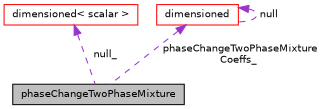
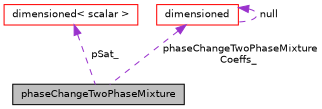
edge "phaseChangeTwoPhaseMixture" -> "dimensioned< scalar >": label " null_" -> " pSat_"
